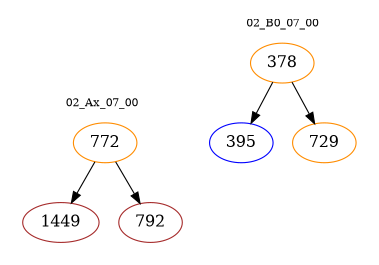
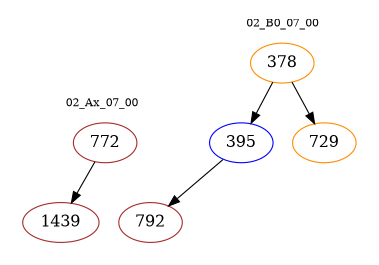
node "772": color darkorange -> brown
edge "772" -> "792": now "395" -> "792"
node "1449": label "1449" -> "1439"
